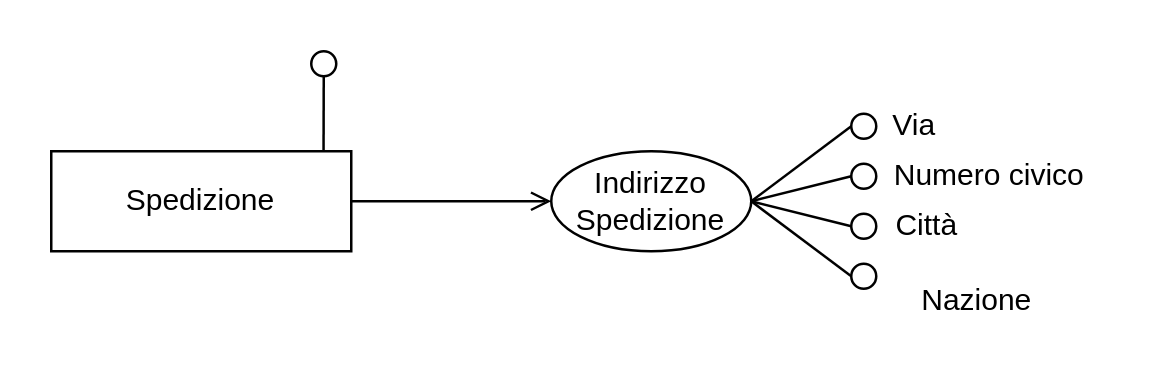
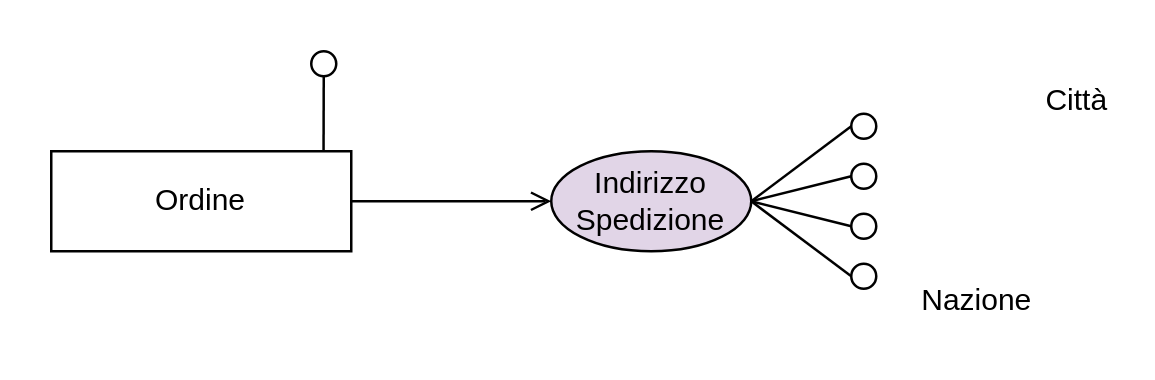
node "Via": removed
node "Numero civico": removed
node "Spedizione": label "Spedizione" -> "Ordine"
node "Indirizzo Spedizione": fillcolor #ffffff -> #e1d5e7
node "Città": moved (926, 226) -> (1076, 101)
